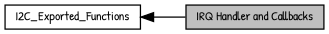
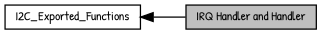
node "IRQ Handler and Callbacks": label "IRQ Handler and Callbacks" -> "IRQ Handler and Handler"
